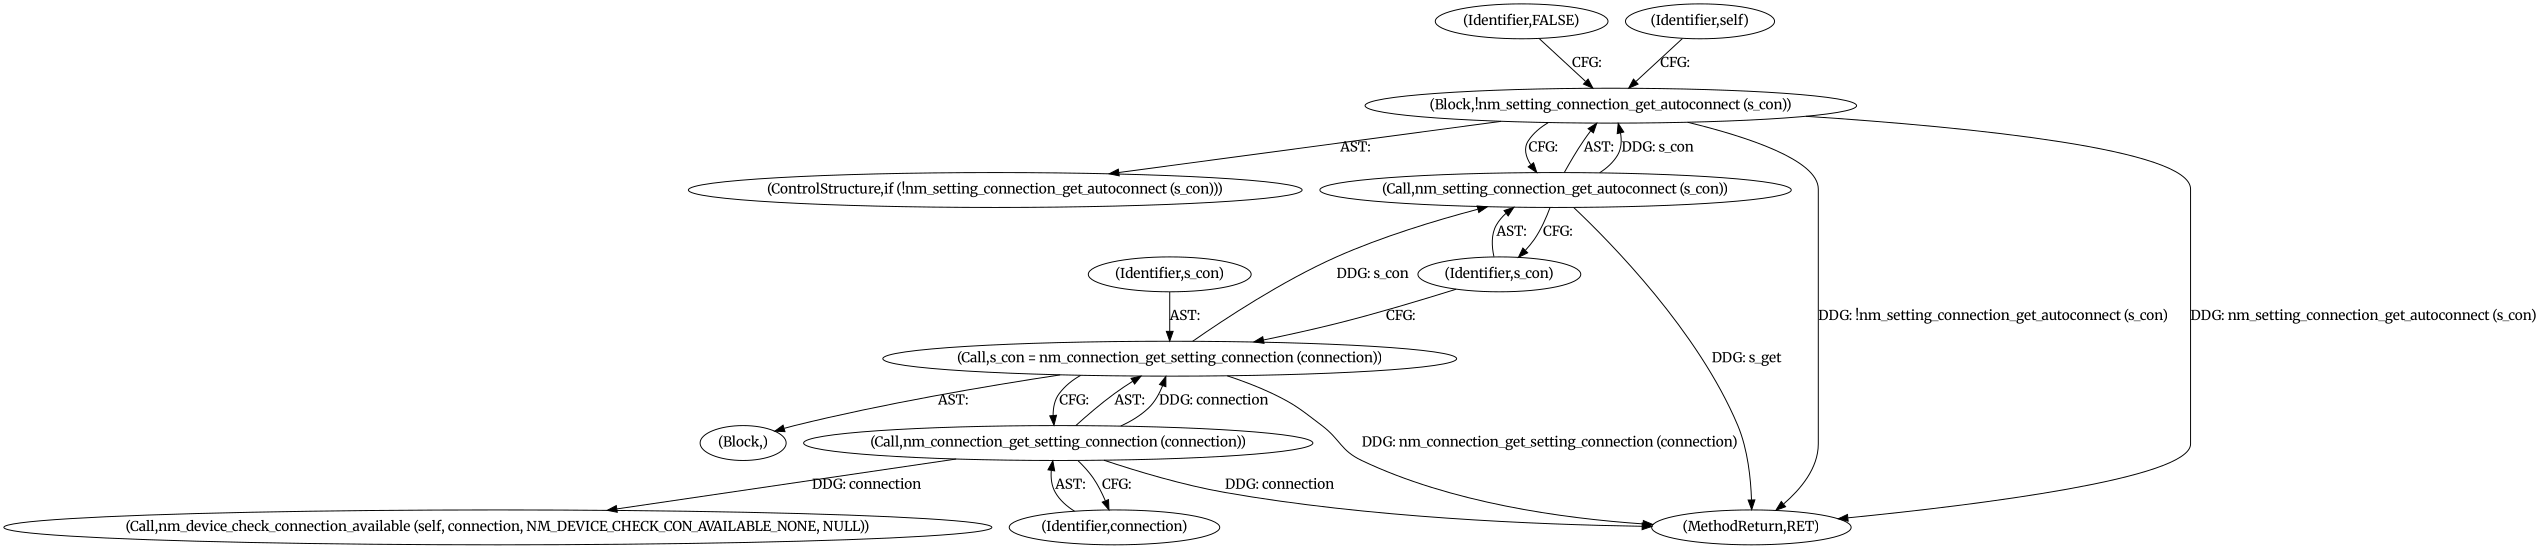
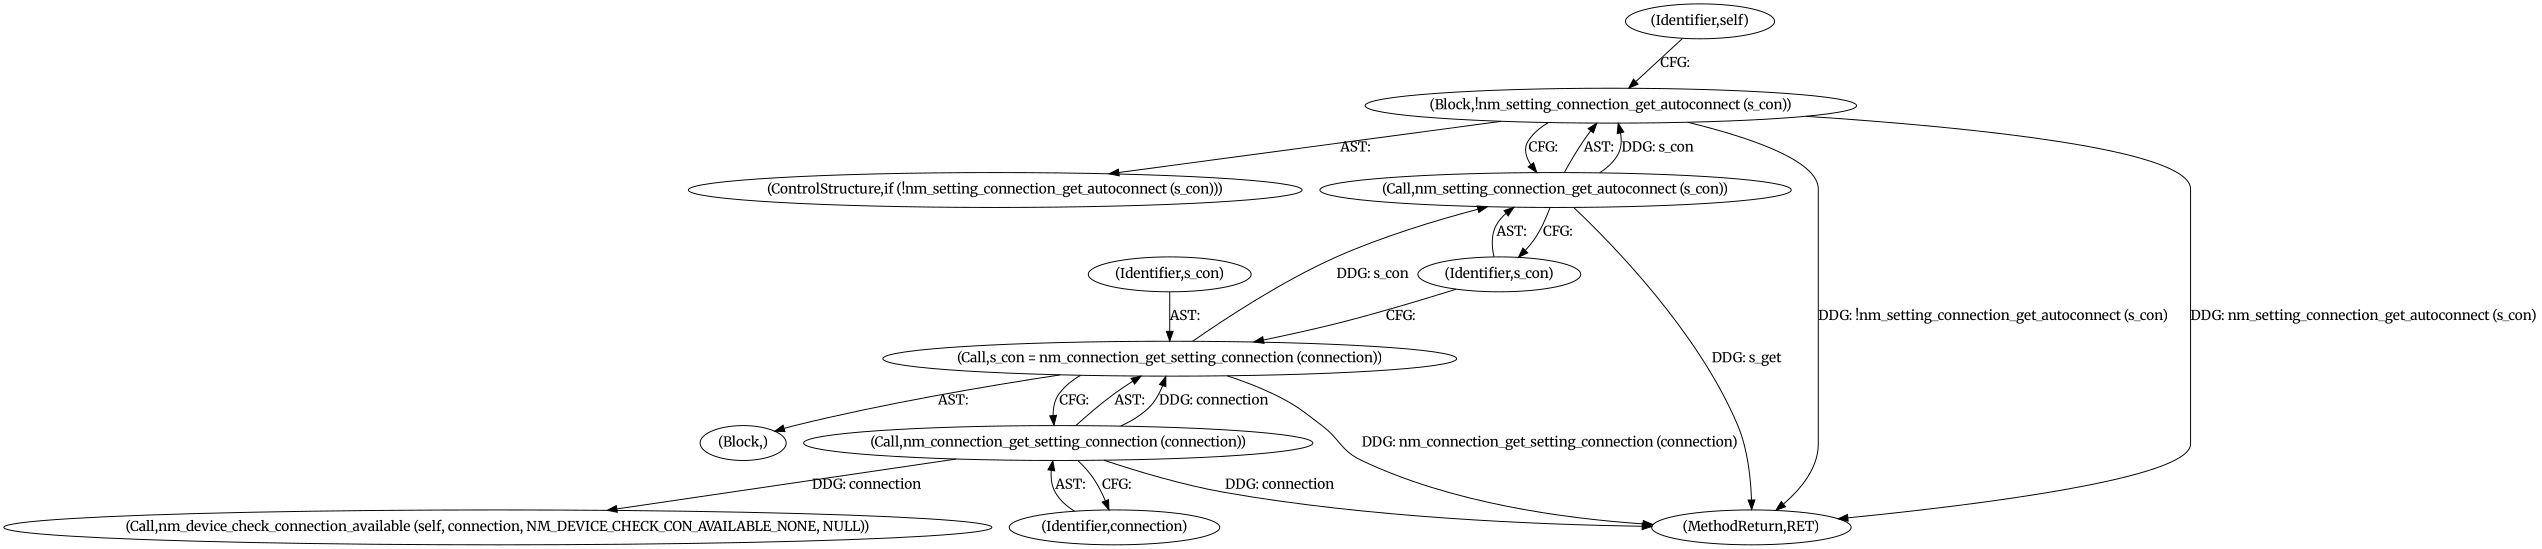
node "(Identifier,FALSE)": removed
